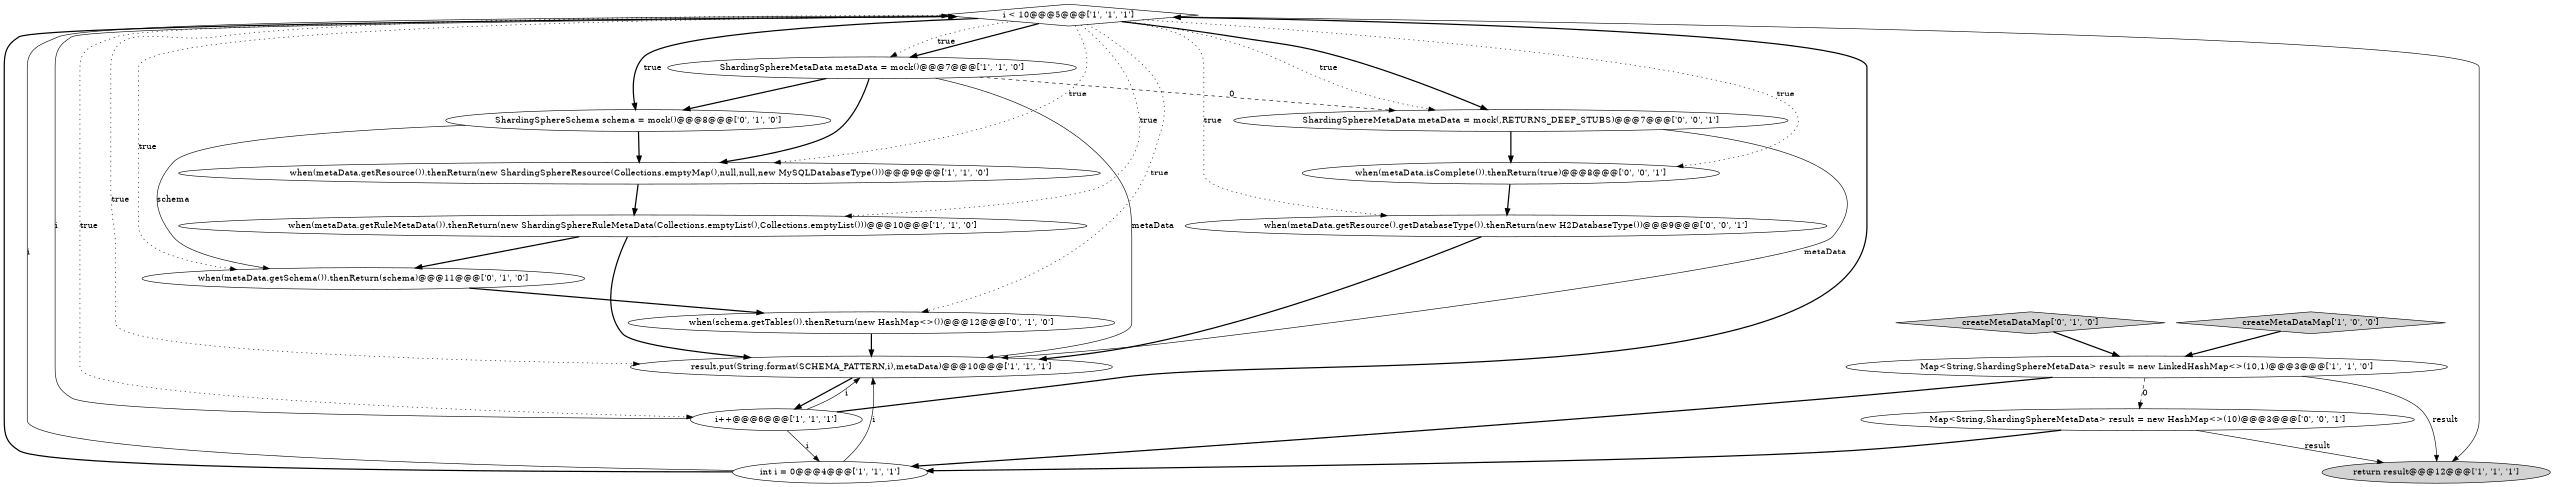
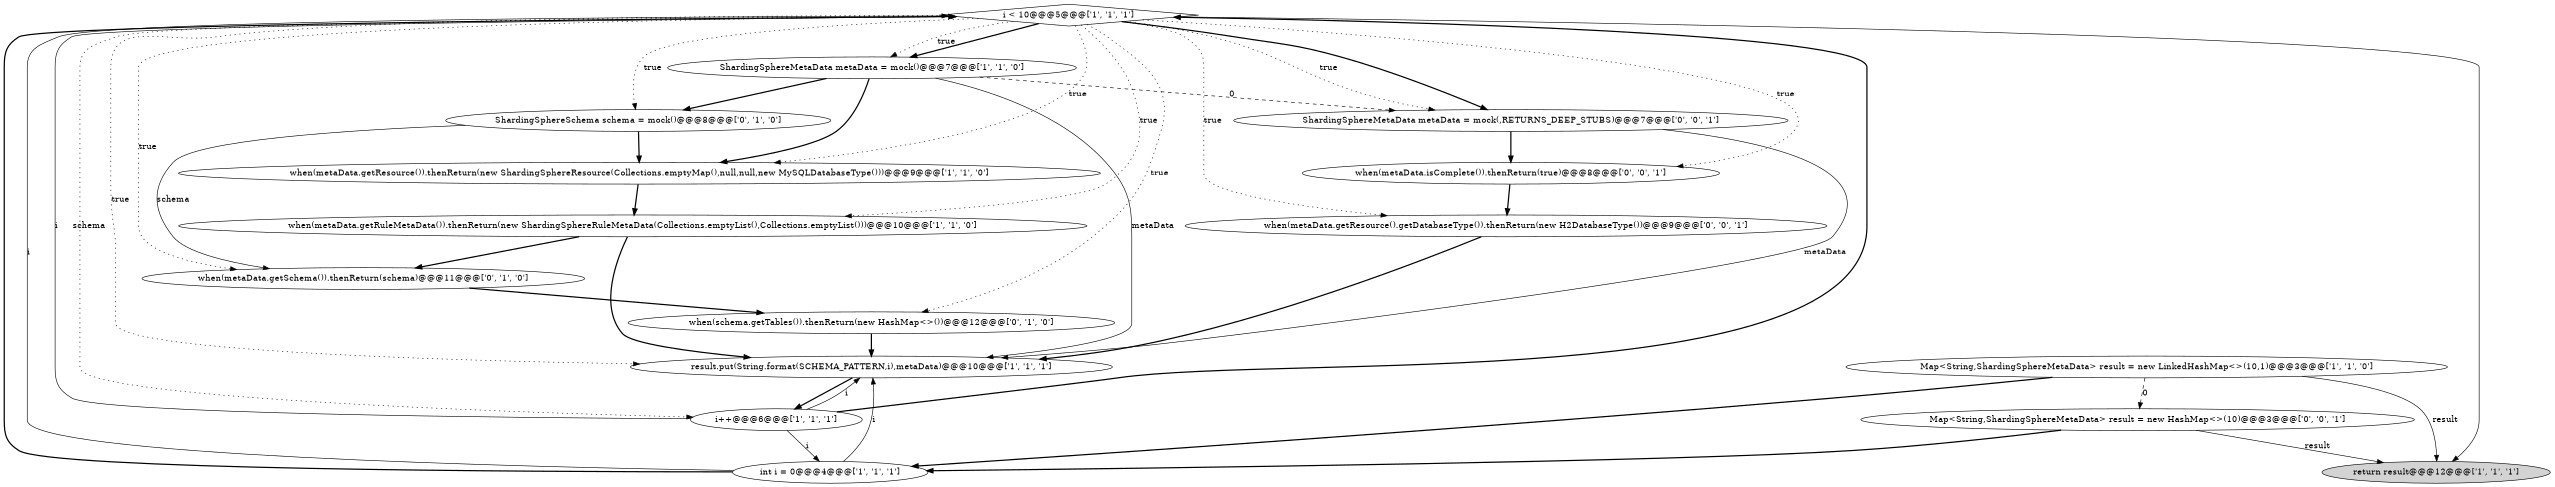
edge "i < 10@@@5@@@['1', '1', '1']" -> "ShardingSphereSchema schema = mock()@@@8@@@['0', '1', '0']": style bold -> dotted
edge "i < 10@@@5@@@['1', '1', '1']" -> "i++@@@6@@@['1', '1', '1']": label "true" -> "schema"
node "createMetaDataMap['0', '1', '0']": removed
node "createMetaDataMap['1', '0', '0']": removed
